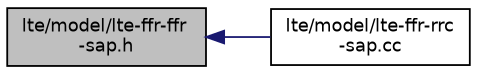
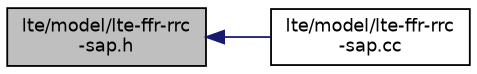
node "lte/model/lte-ffr-ffr -sap.h": label "lte/model/lte-ffr-ffr -sap.h" -> "lte/model/lte-ffr-rrc -sap.h"
